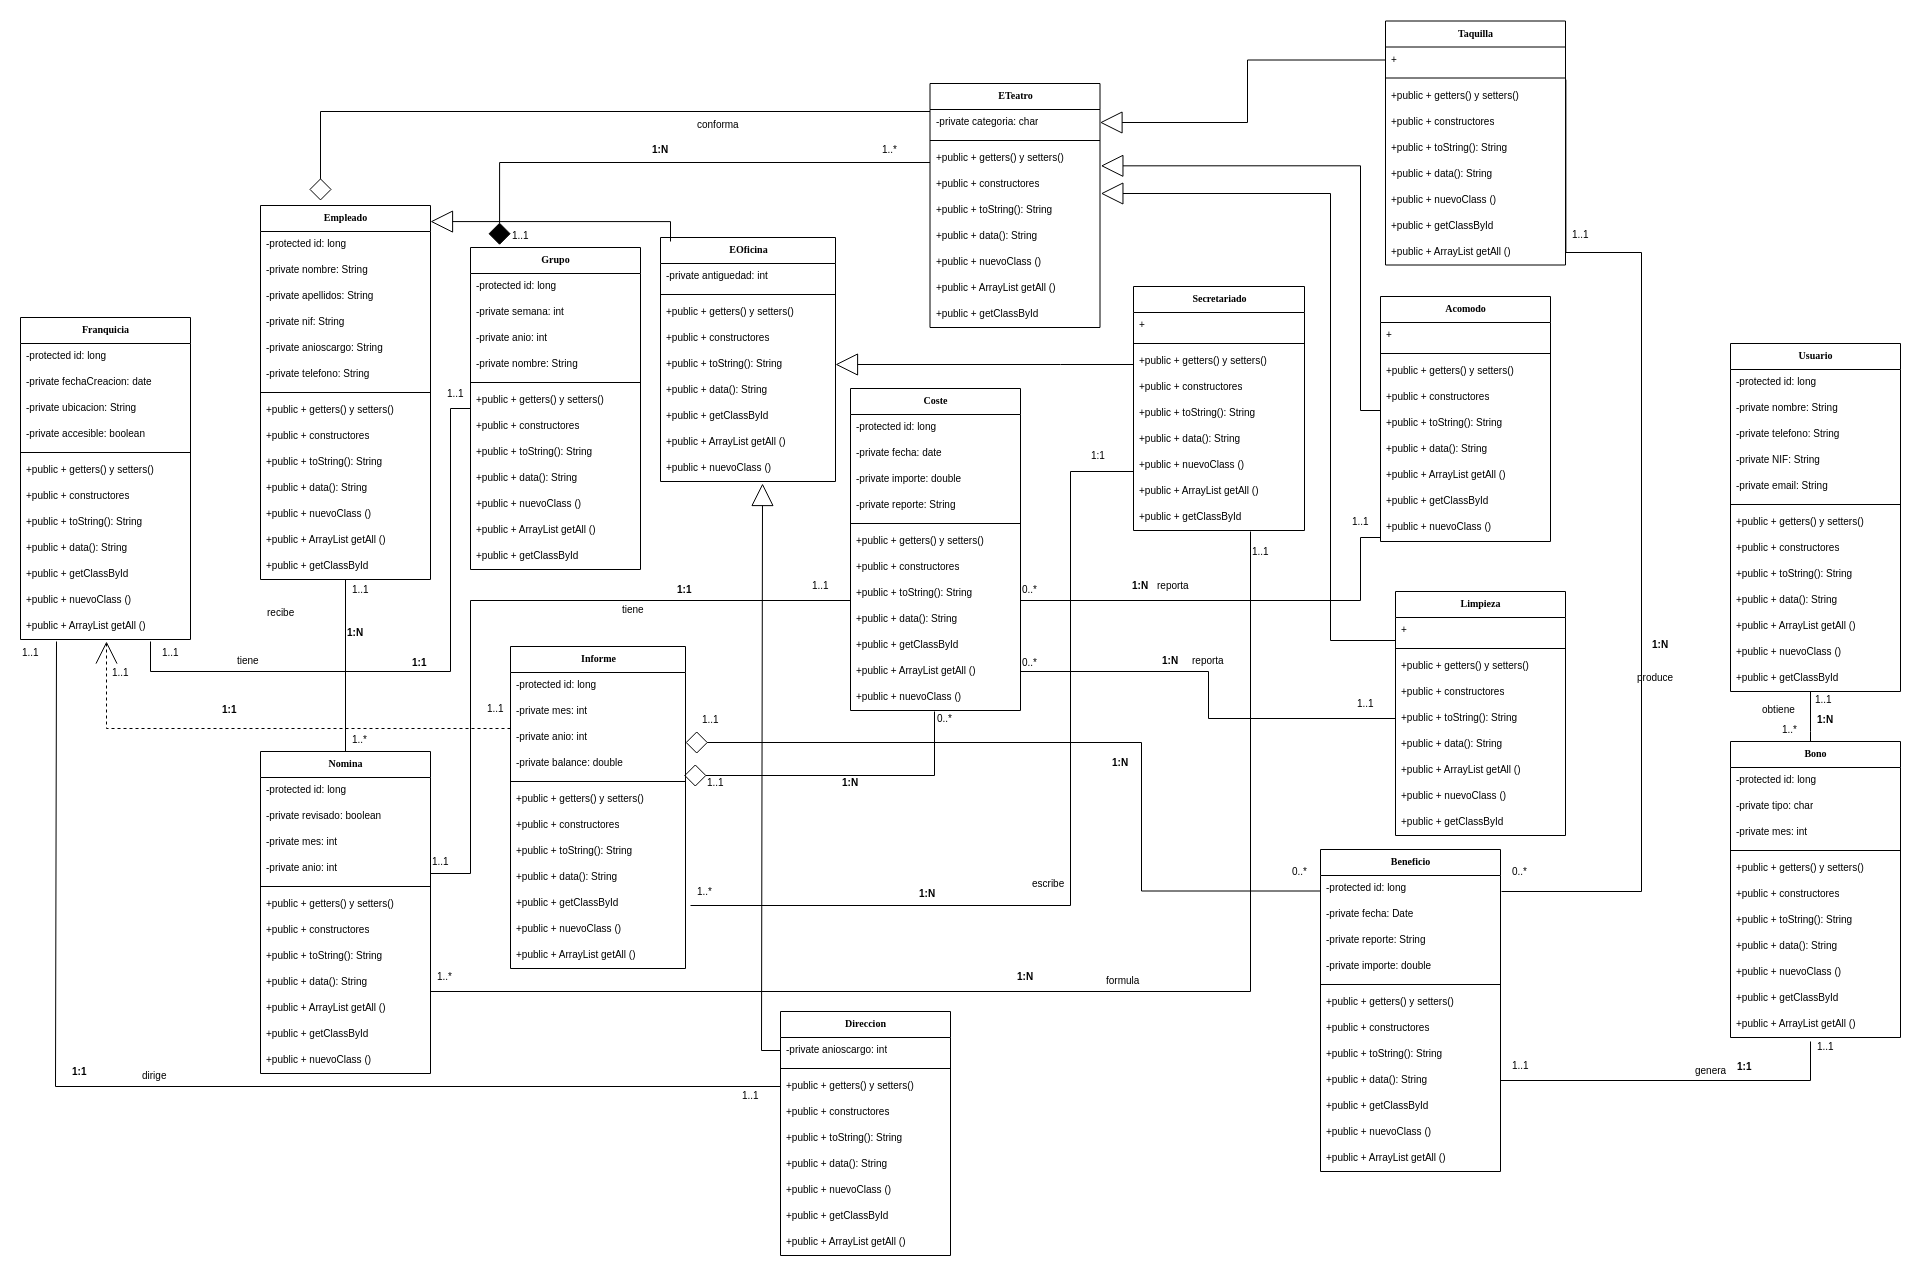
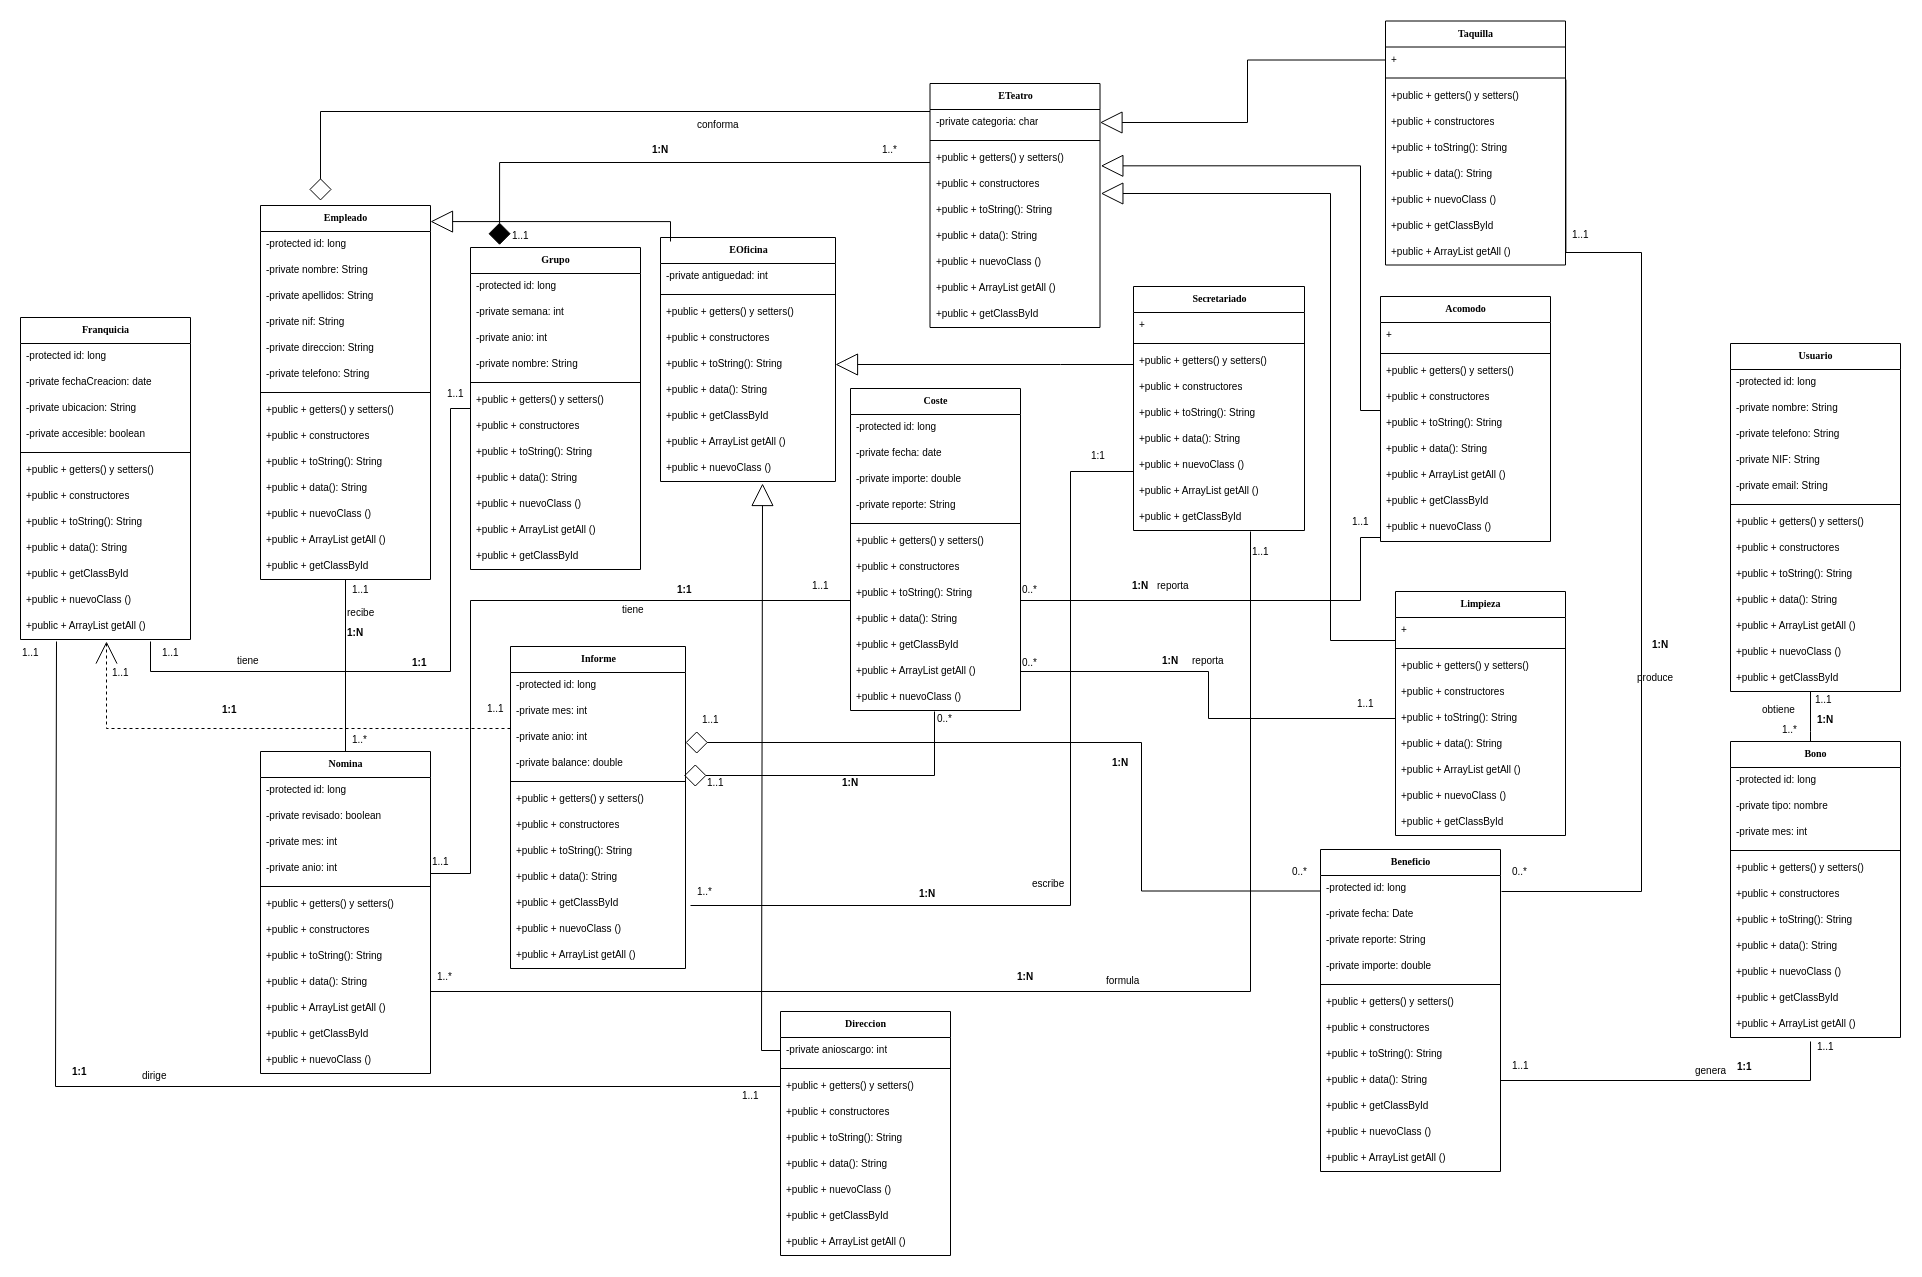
node "-private anioscargo: String": label "-private anioscargo: String" -> "-private direccion: String"
node "recibe": moved (291, 615) -> (371, 615)
node "-private tipo: char": label "-private tipo: char" -> "-private tipo: nombre"
